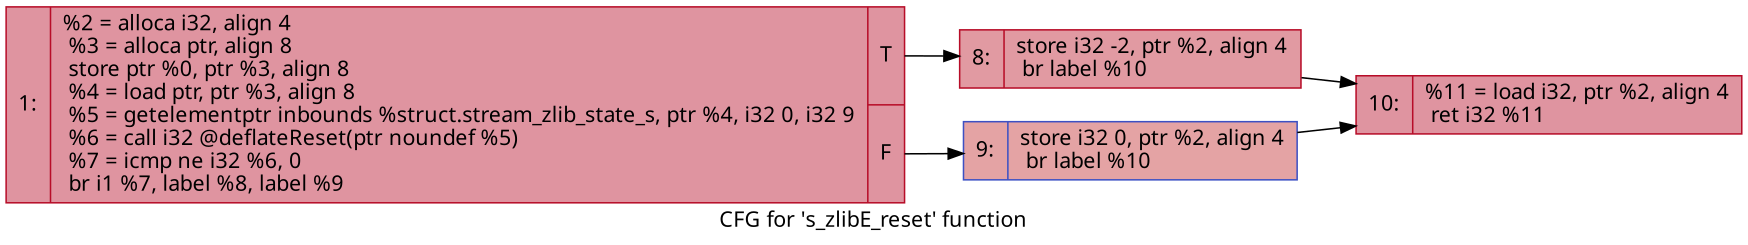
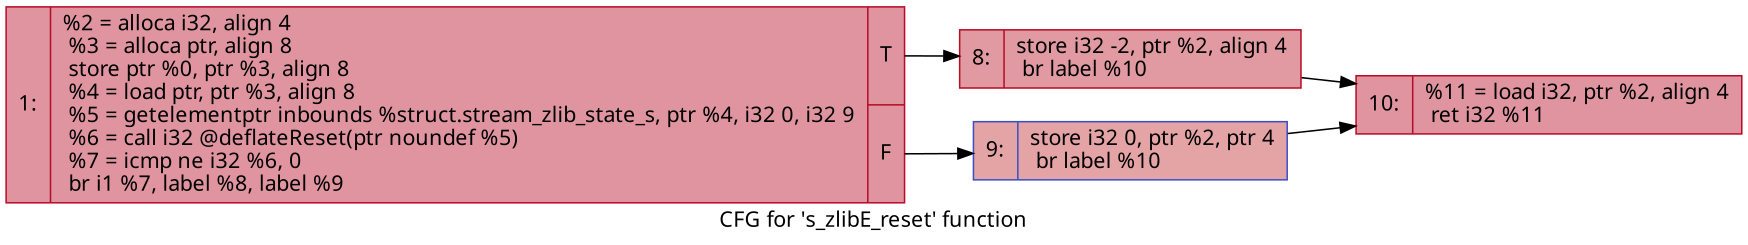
node "9:": text "store i32 0, ptr %2, align 4" -> "store i32 0, ptr %2, ptr 4"
